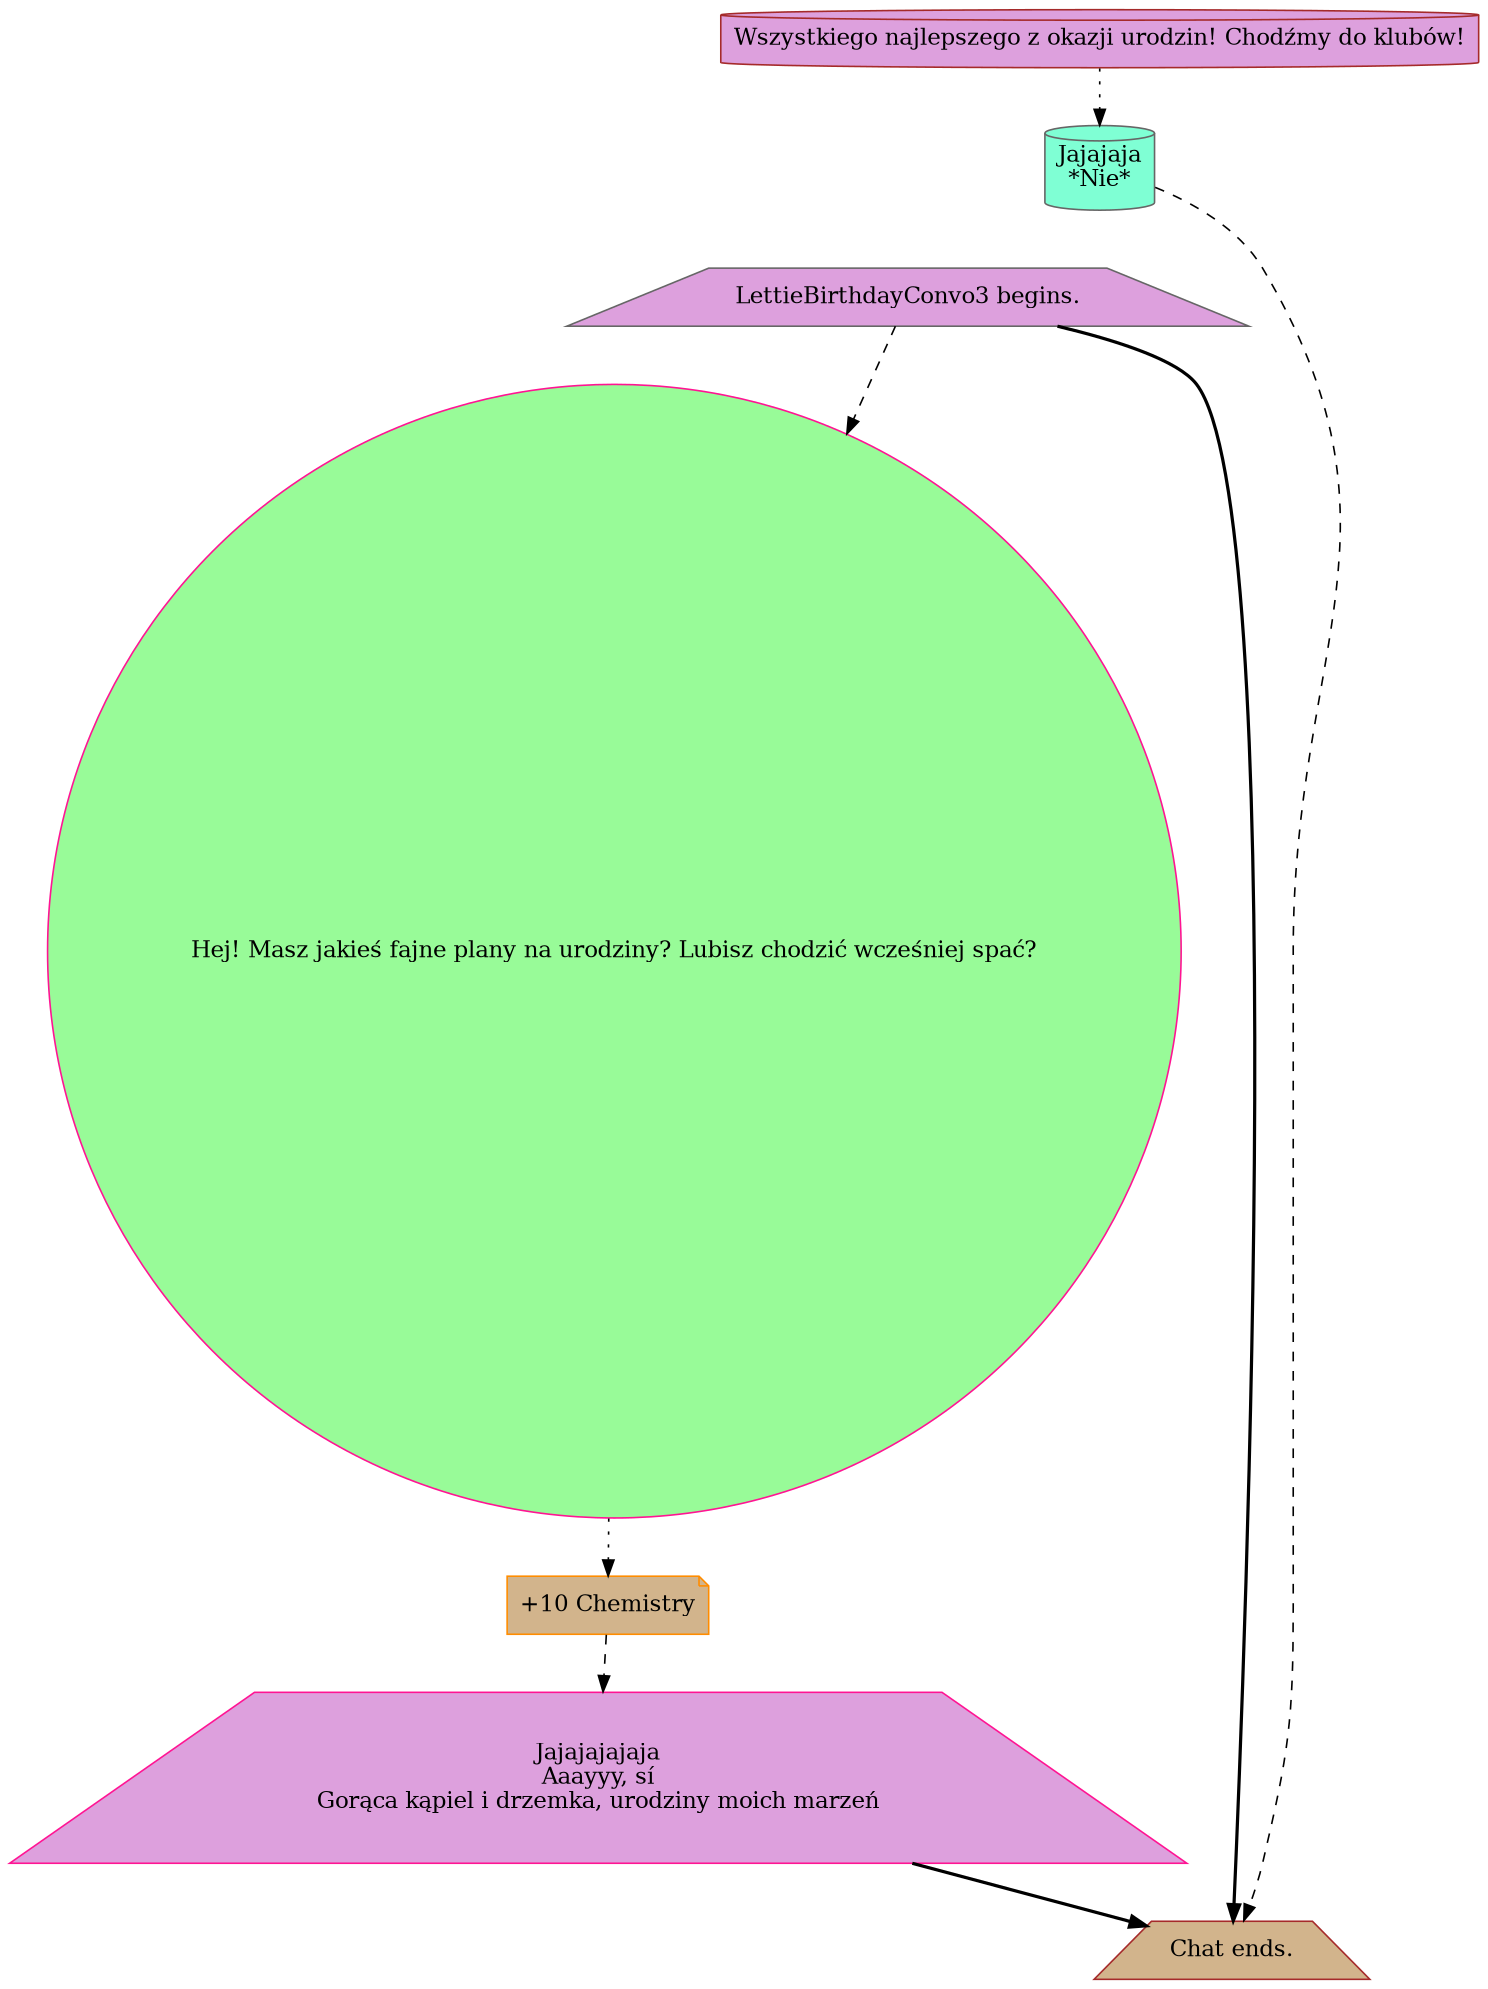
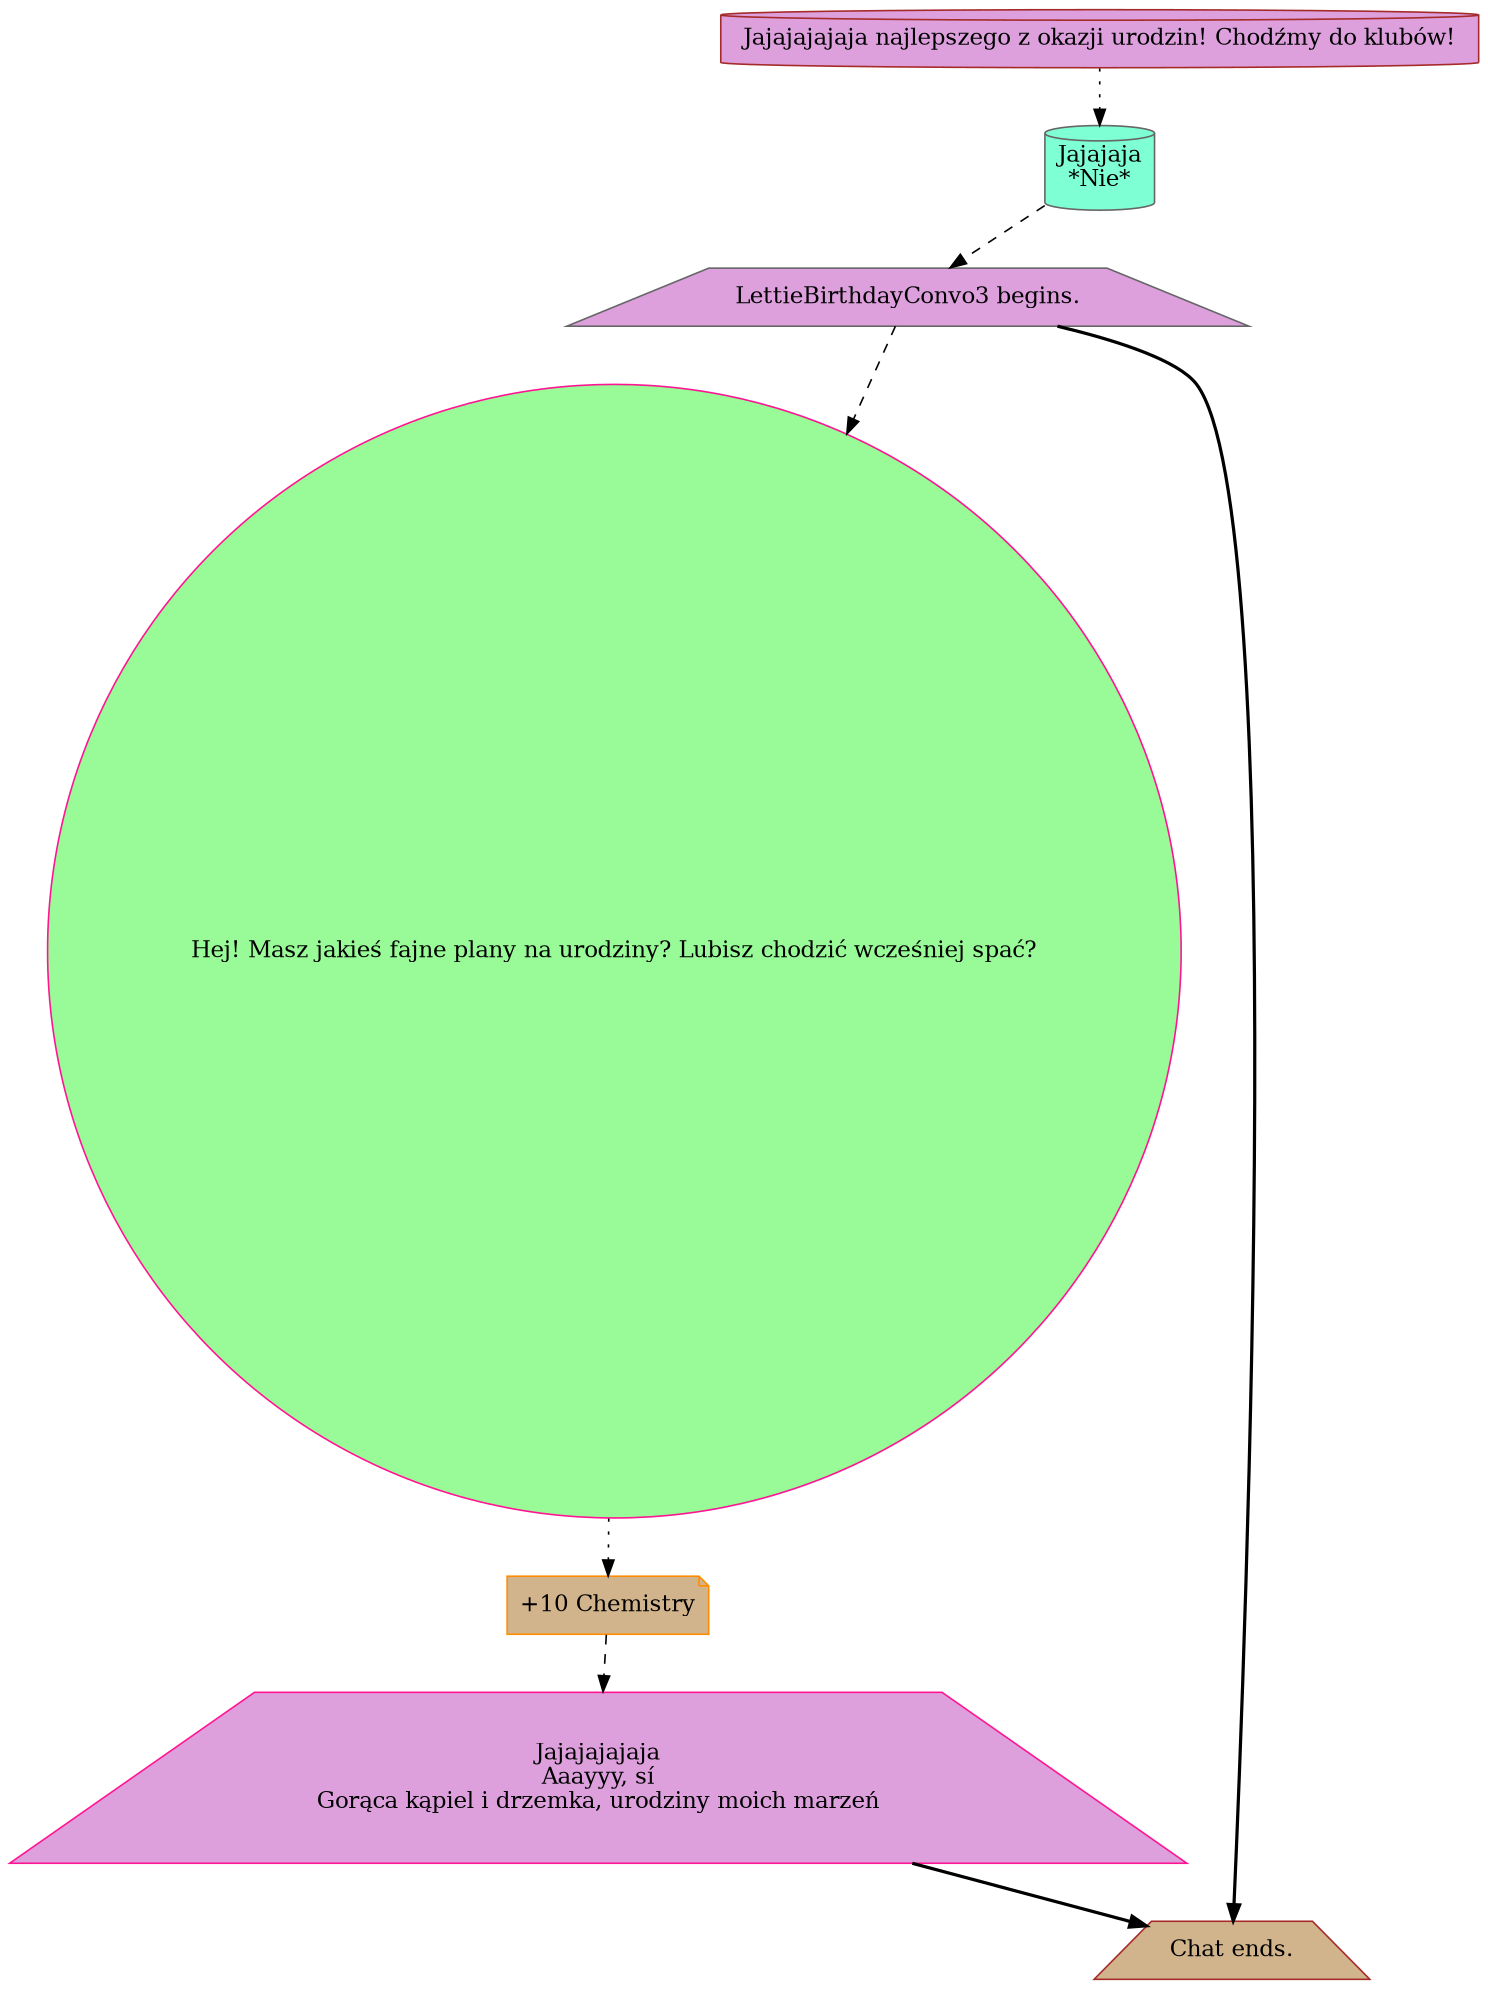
node "Wszystkiego najlepszego z okazji urodzin! Chodźmy do klubów!": label "Wszystkiego najlepszego z okazji urodzin! Chodźmy do klubów!" -> "Jajajajajaja najlepszego z okazji urodzin! Chodźmy do klubów!"
edge "Jajajaja *Nie*" -> "Chat ends.": now "Jajajaja *Nie*" -> "LettieBirthdayConvo3 begins."
